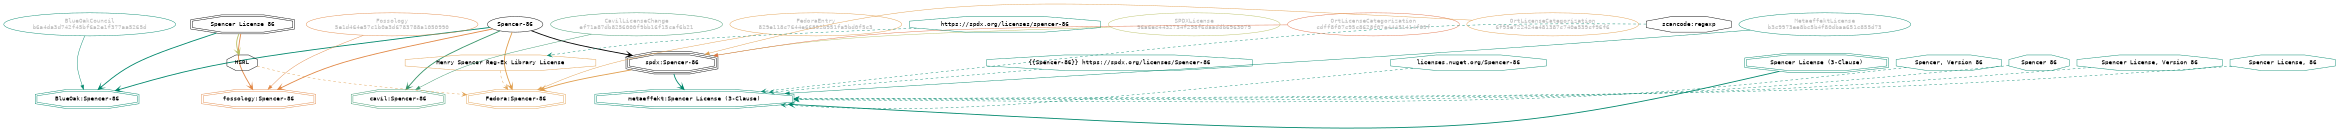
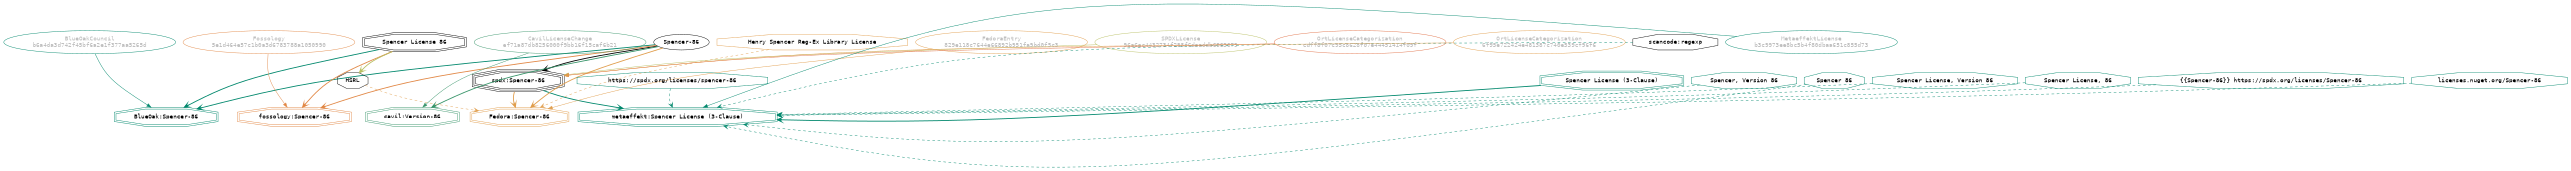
edge "https://spdx.org/licenses/spencer-86" -> "Henry Spencer Reg-Ex Library License": now "https://spdx.org/licenses/spencer-86" -> "metaeffekt:Spencer License (3-Clause)"
node "cavil:Spencer-86": label "cavil:Spencer-86" -> "cavil:Version-86"
